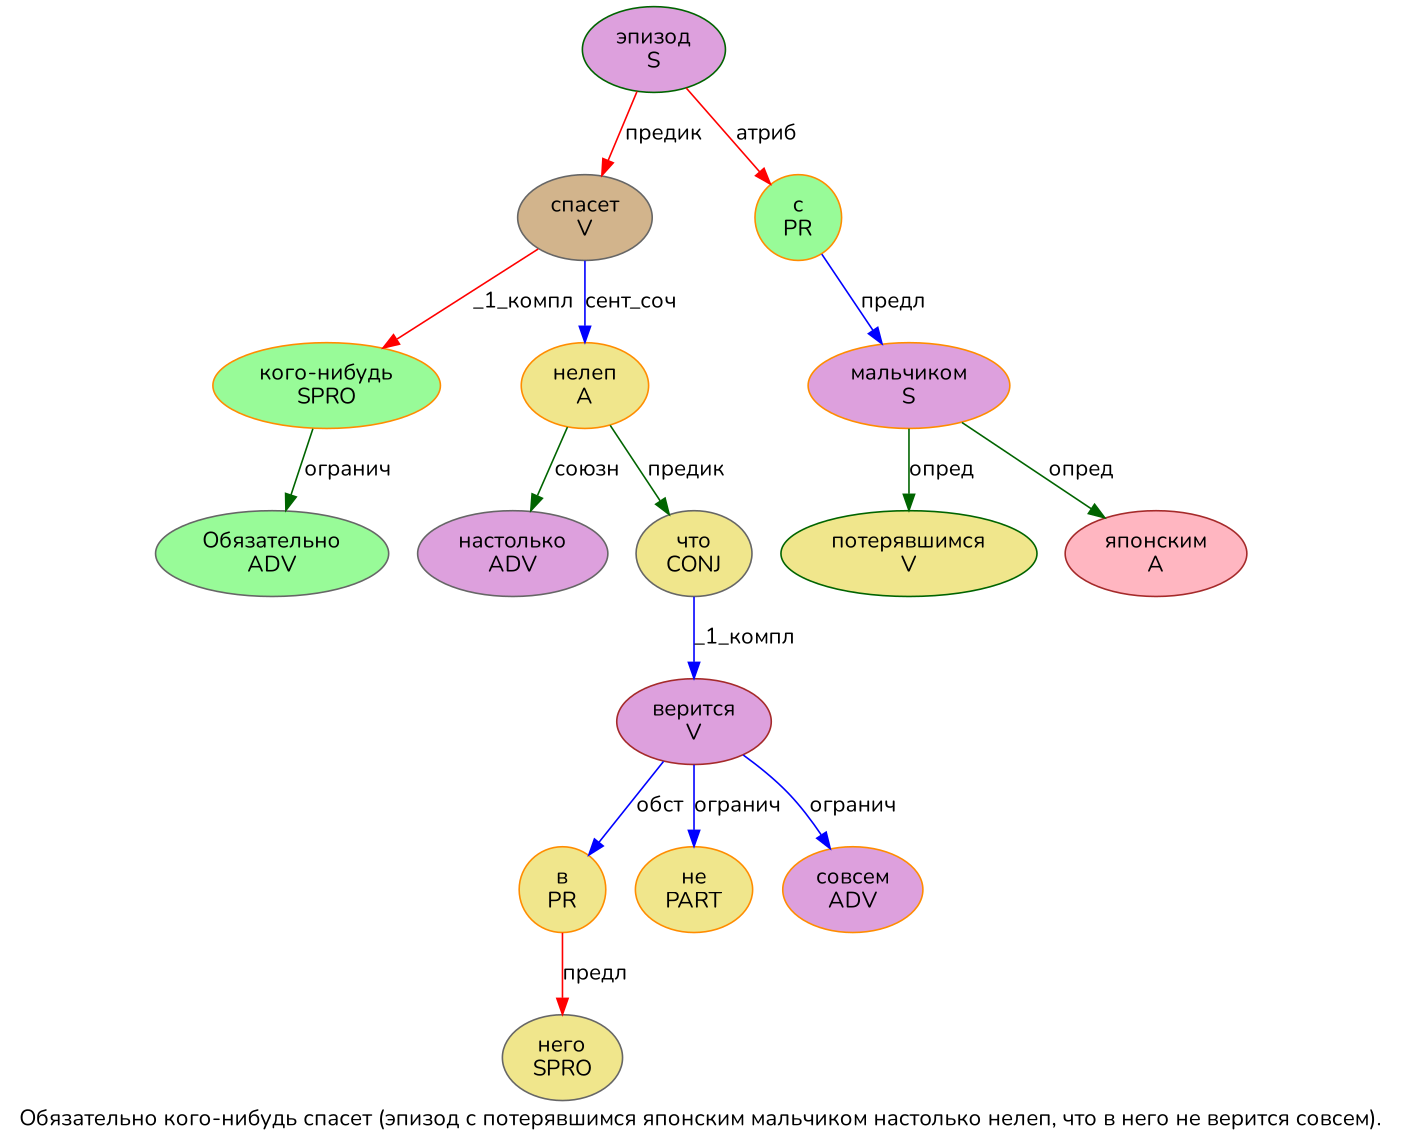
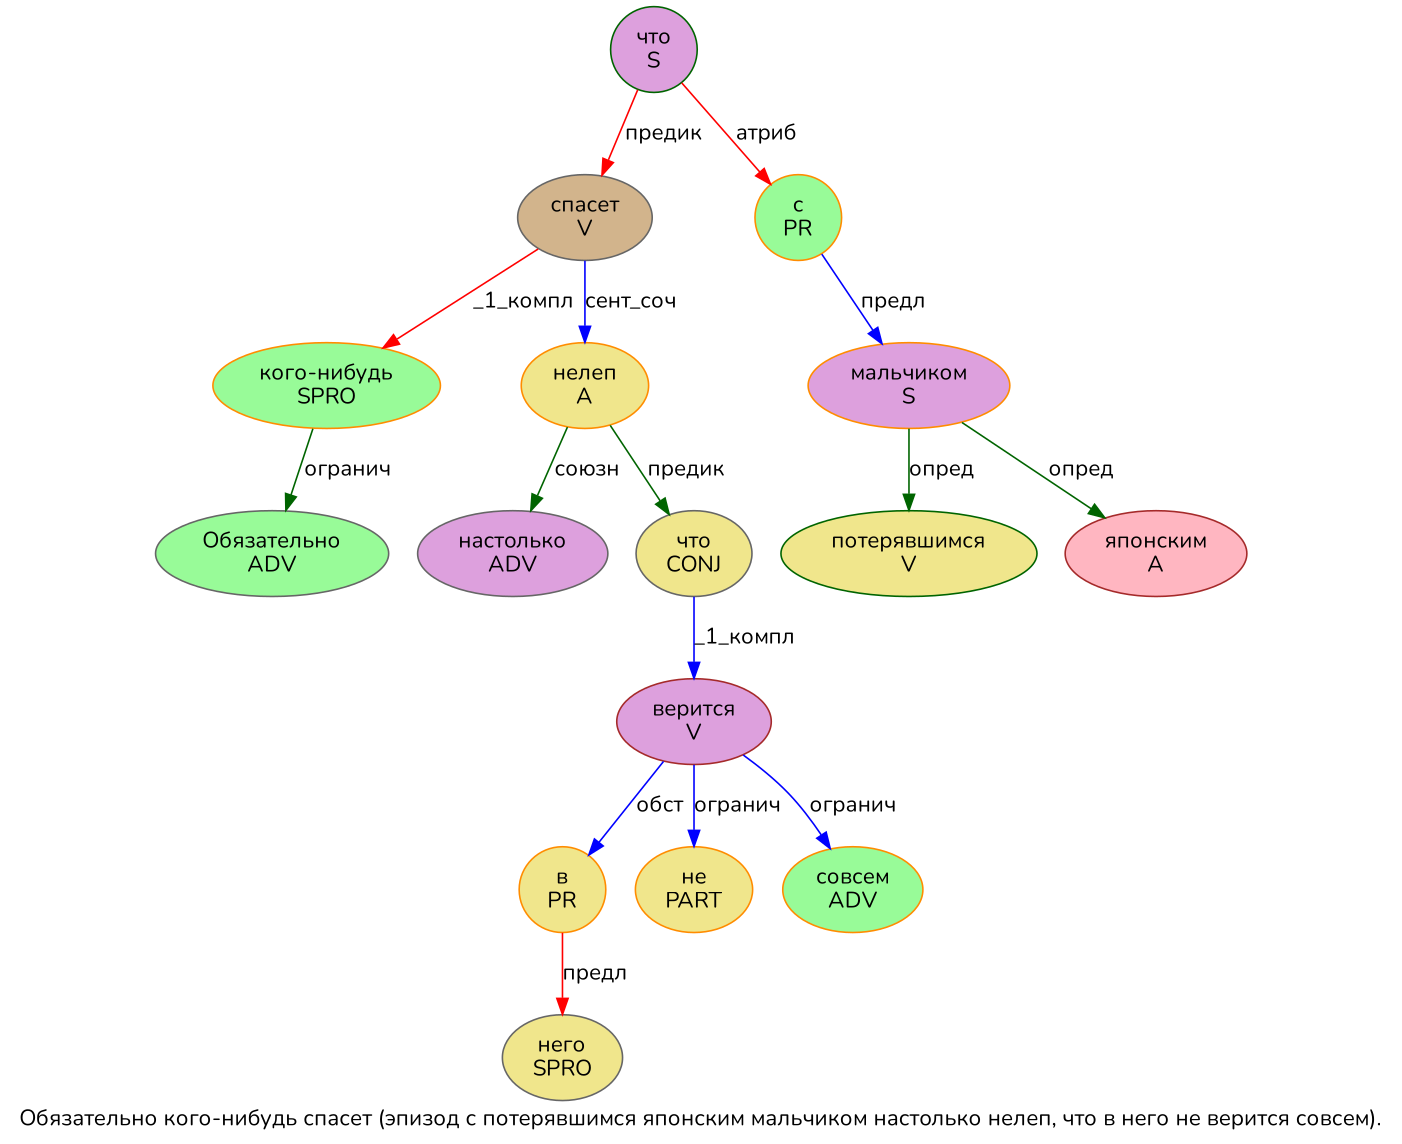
node "эпизод S": label "эпизод S" -> "что S"
node "совсем ADV": fillcolor plum -> palegreen
